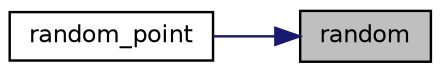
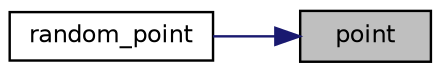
node "random": label "random" -> "point"
